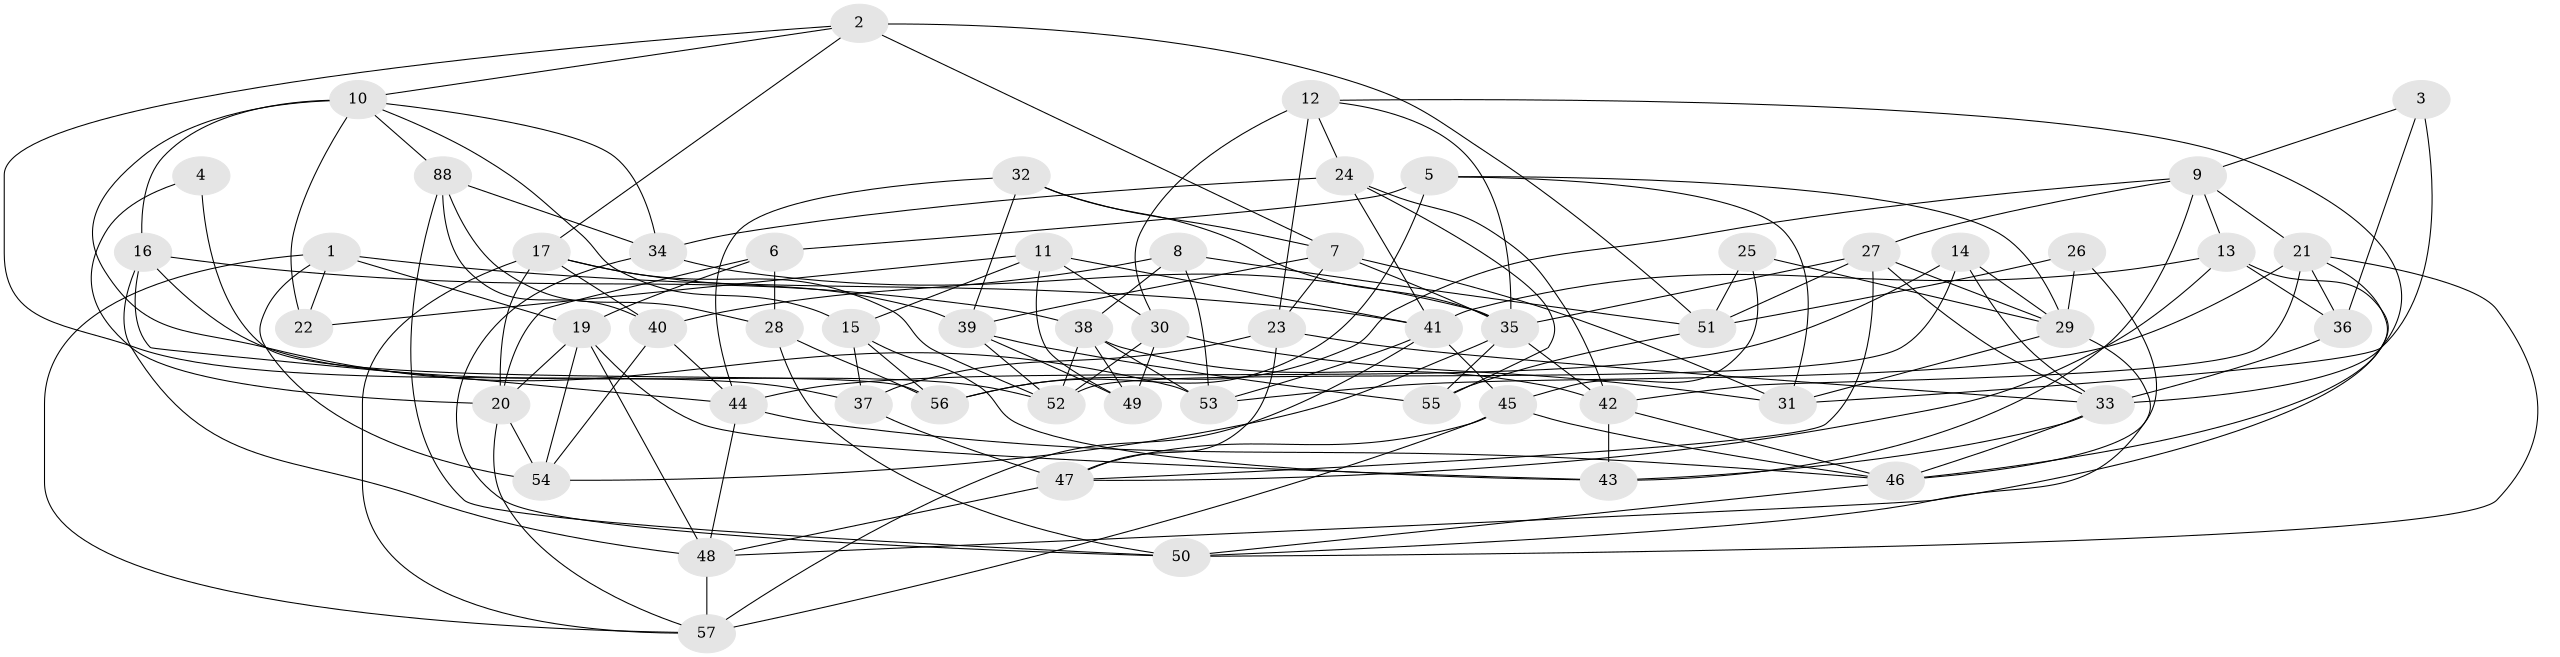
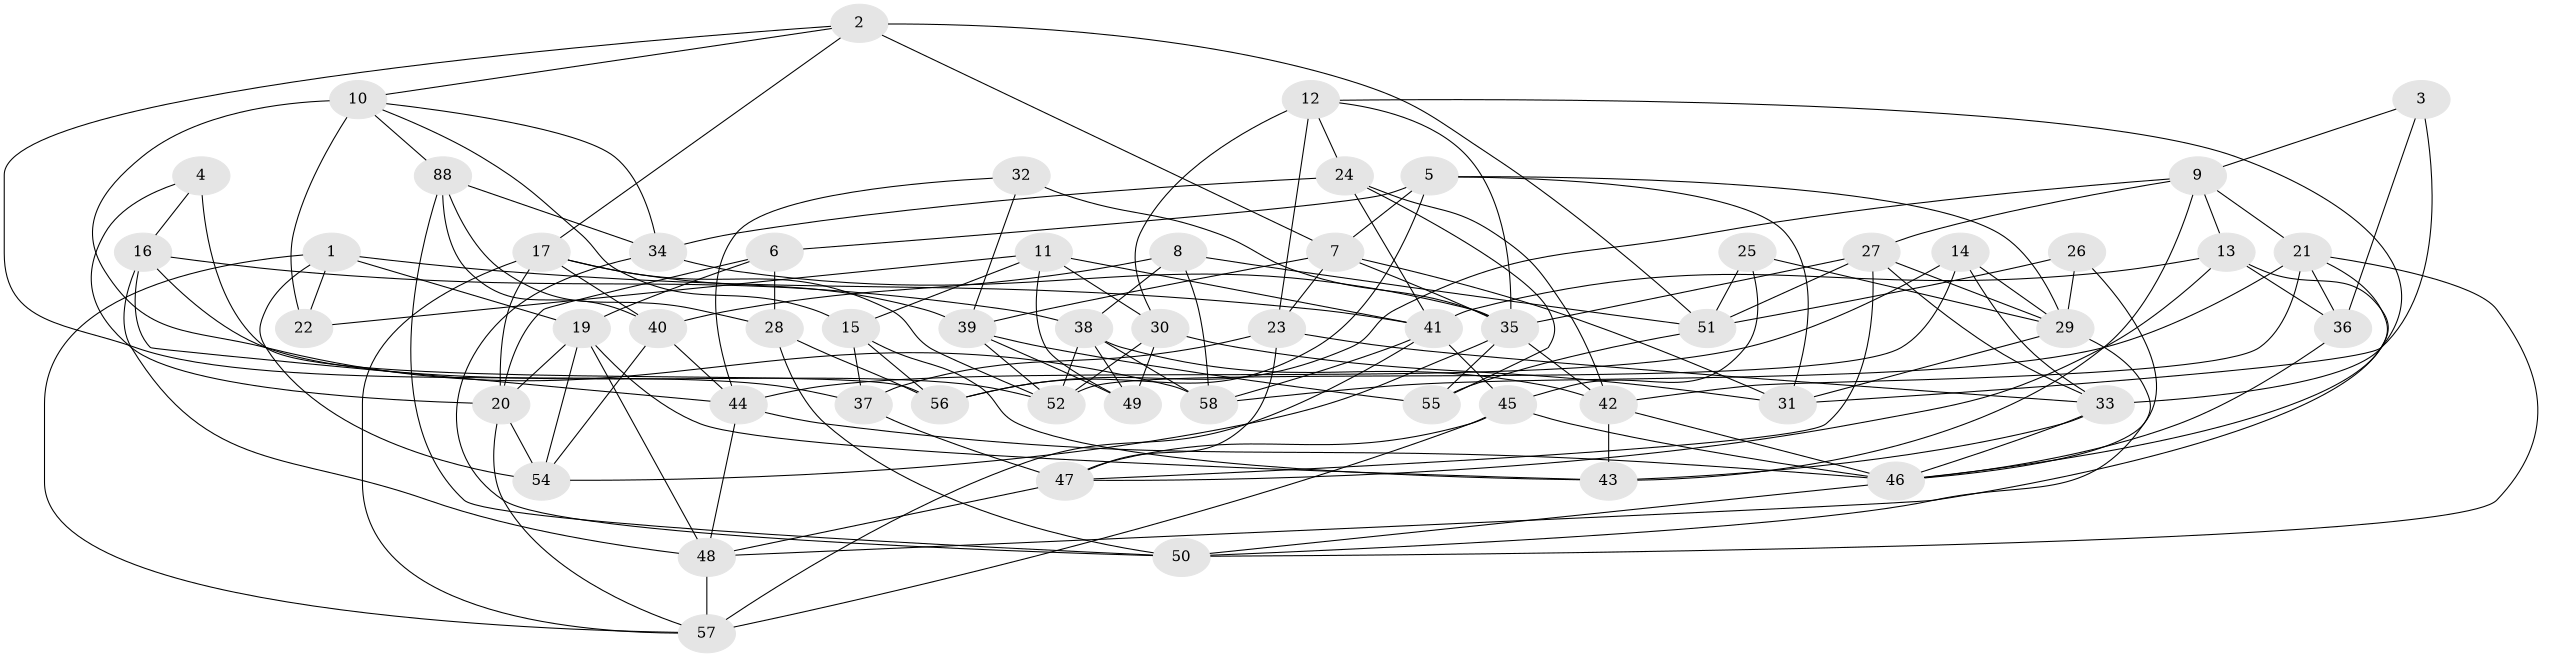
edge "10" -- "16": now "4" -- "16"
edge "32" -- "7": now "5" -- "7"
edge "36" -- "33": now "36" -- "46"
node "53": label "53" -> "58"
